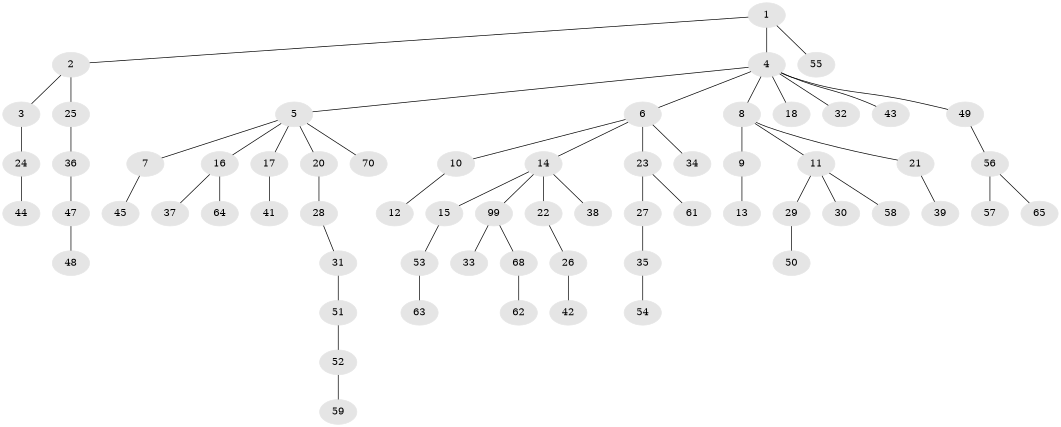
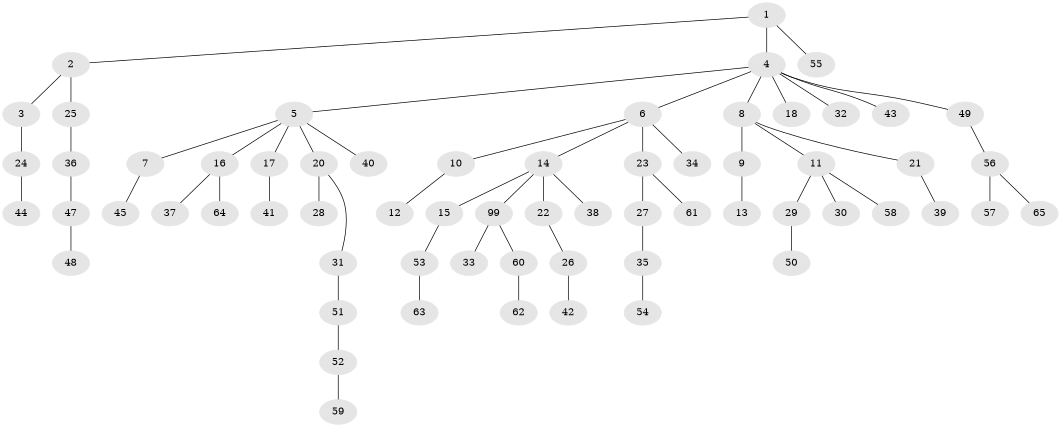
node "70": label "70" -> "40"
edge "28" -- "31": now "20" -- "31"
node "68": label "68" -> "60"
